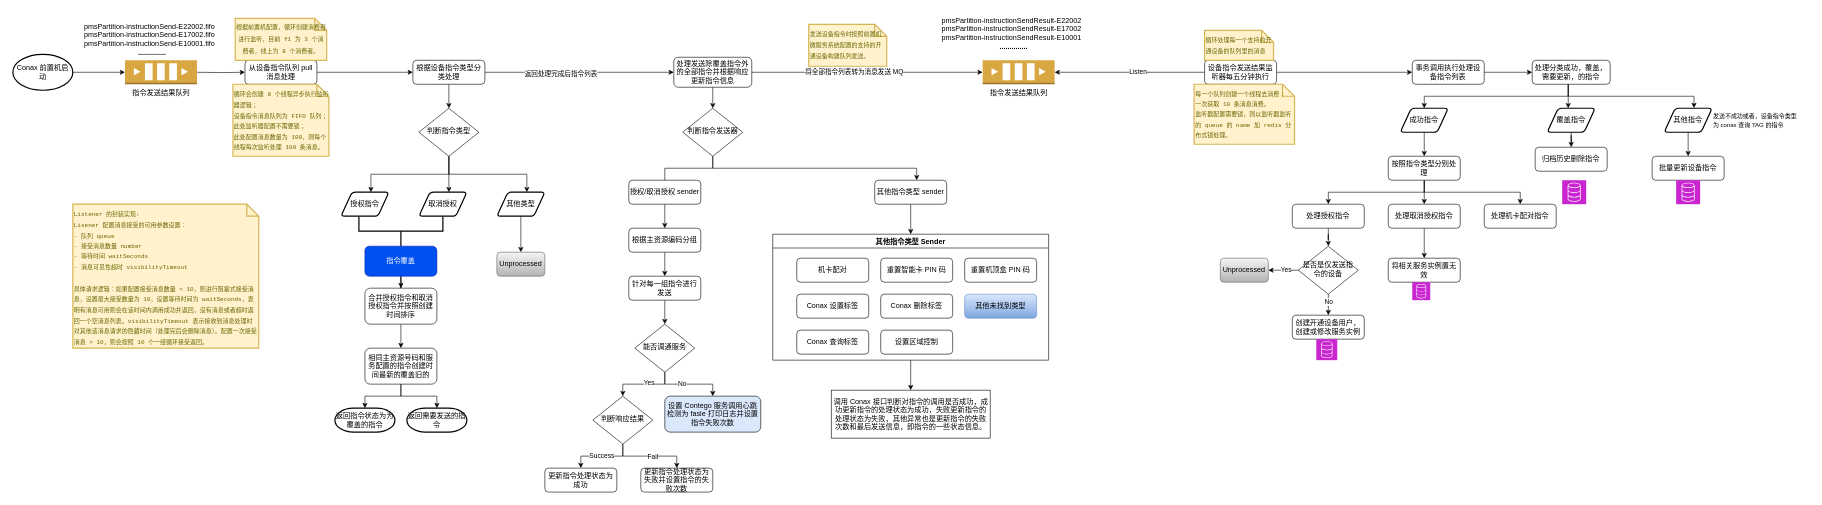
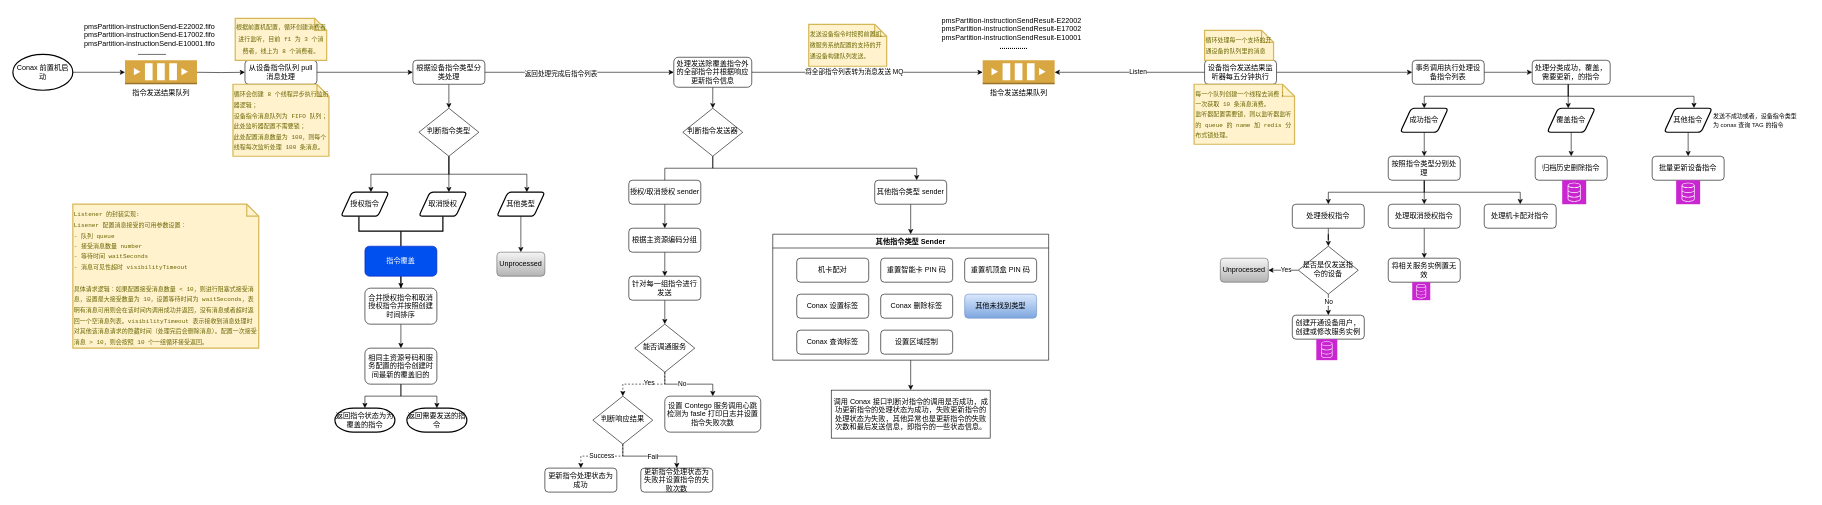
node "归档历史删除指令": moved (1571, 159) -> (1571, 168)
edge "能否调通服务" -> "判断响应结果": style solid -> dashed
node "设置 Contego 服务调用心跳检测为 fasle 打印日志并设置指令失败次数": fillcolor #dae8fc -> #ffffff
edge "判断响应结果" -> "更新指令处理状态为成功": style solid -> dashed
